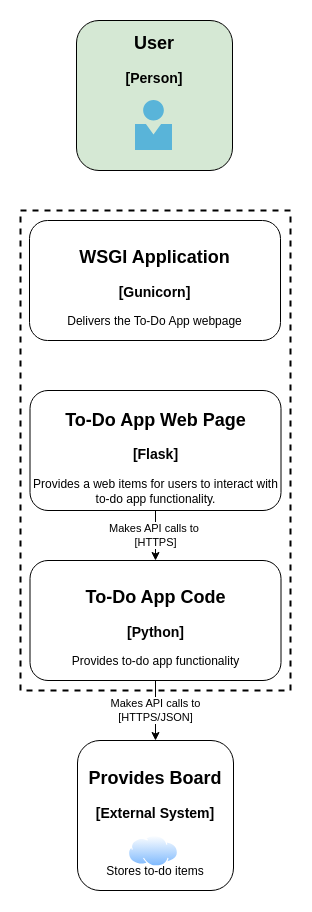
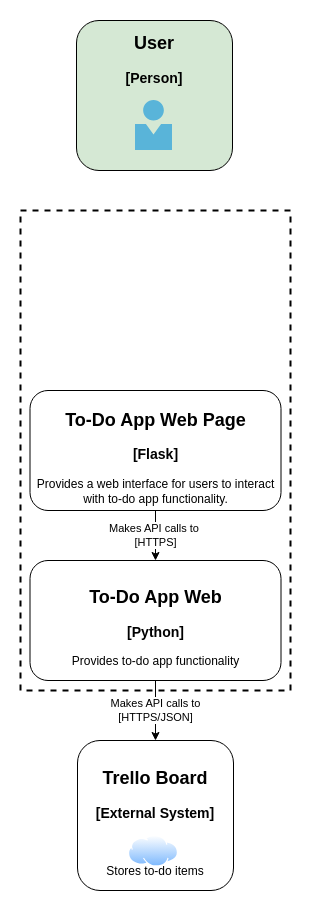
node "WSGI Application[Gunicorn]Delivers the To-Do App webpage": removed
node "To-Do App Web Page[Flask] Provides a web items for users to interact with to-do app functionality.": label "To-Do App Web Page[Flask] Provides a web items for users to interact with to-do app functionality." -> "To-Do App Web Page[Flask] Provides a web interface for users to interact with to-do app functionality."
node "To-Do App Code[Python] Provides to-do app functionality": label "To-Do App Code[Python] Provides to-do app functionality" -> "To-Do App Web[Python] Provides to-do app functionality"
node "Provides Board[External System] Stores to-do items": label "Provides Board[External System] Stores to-do items" -> "Trello Board[External System] Stores to-do items"
